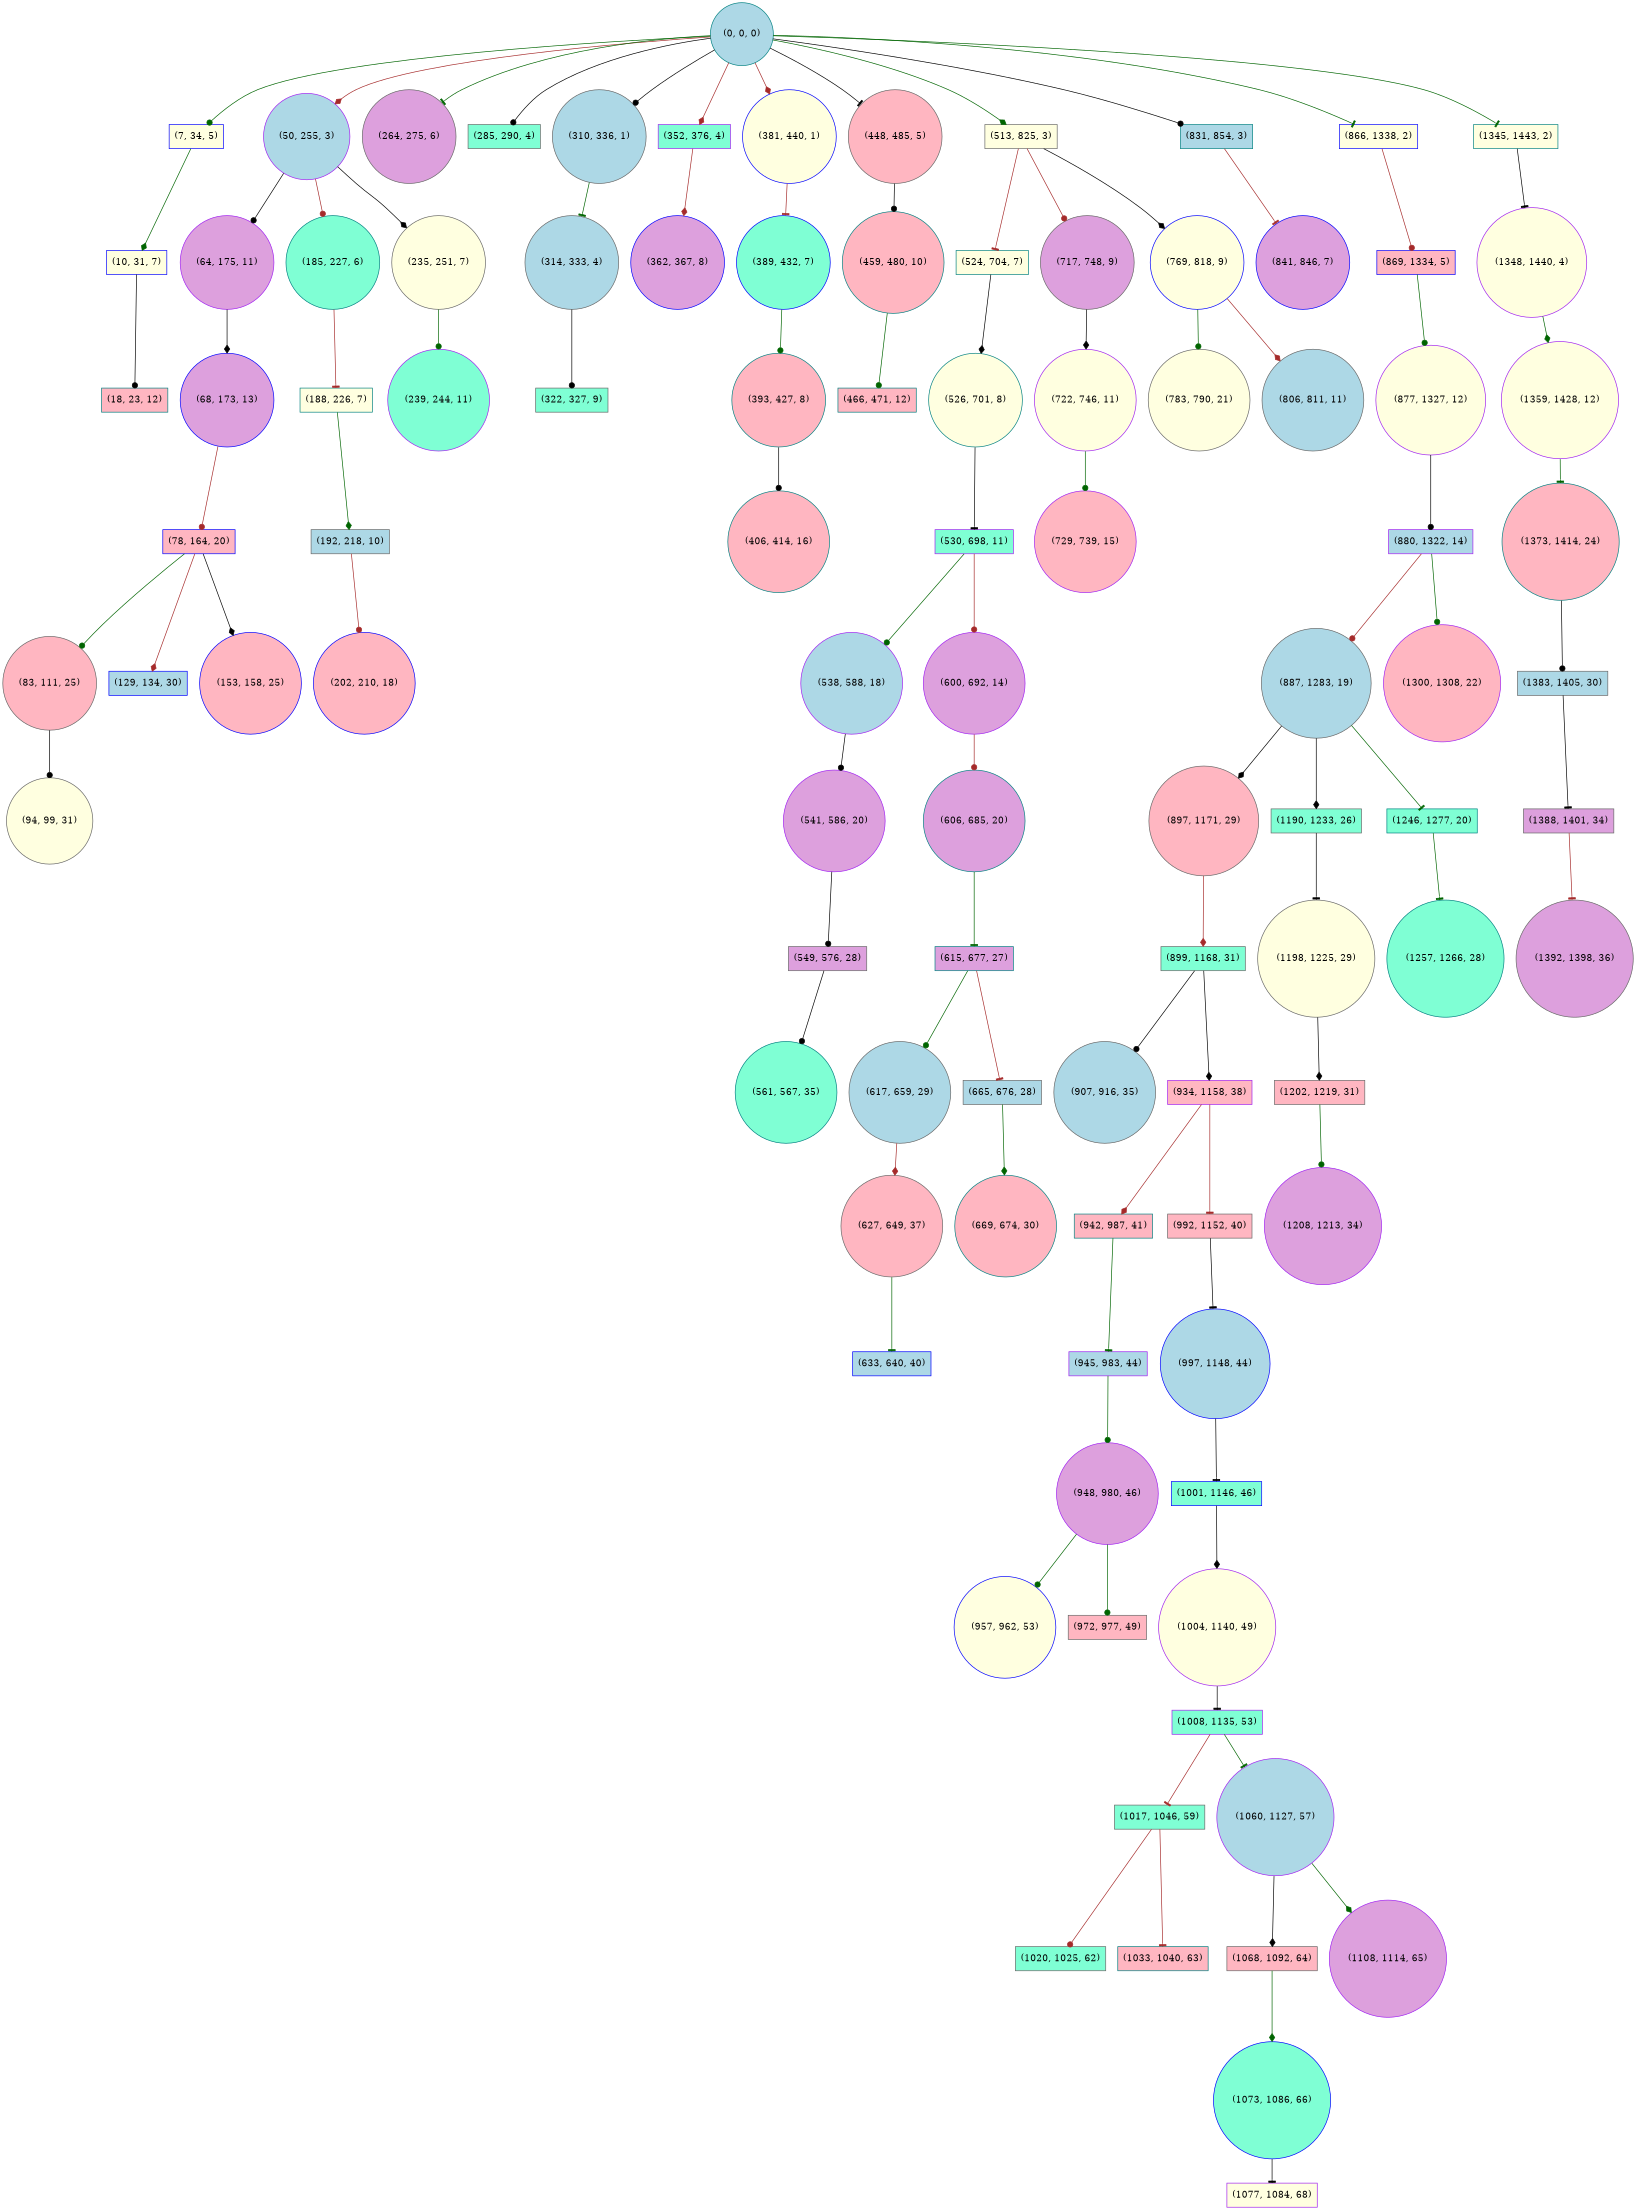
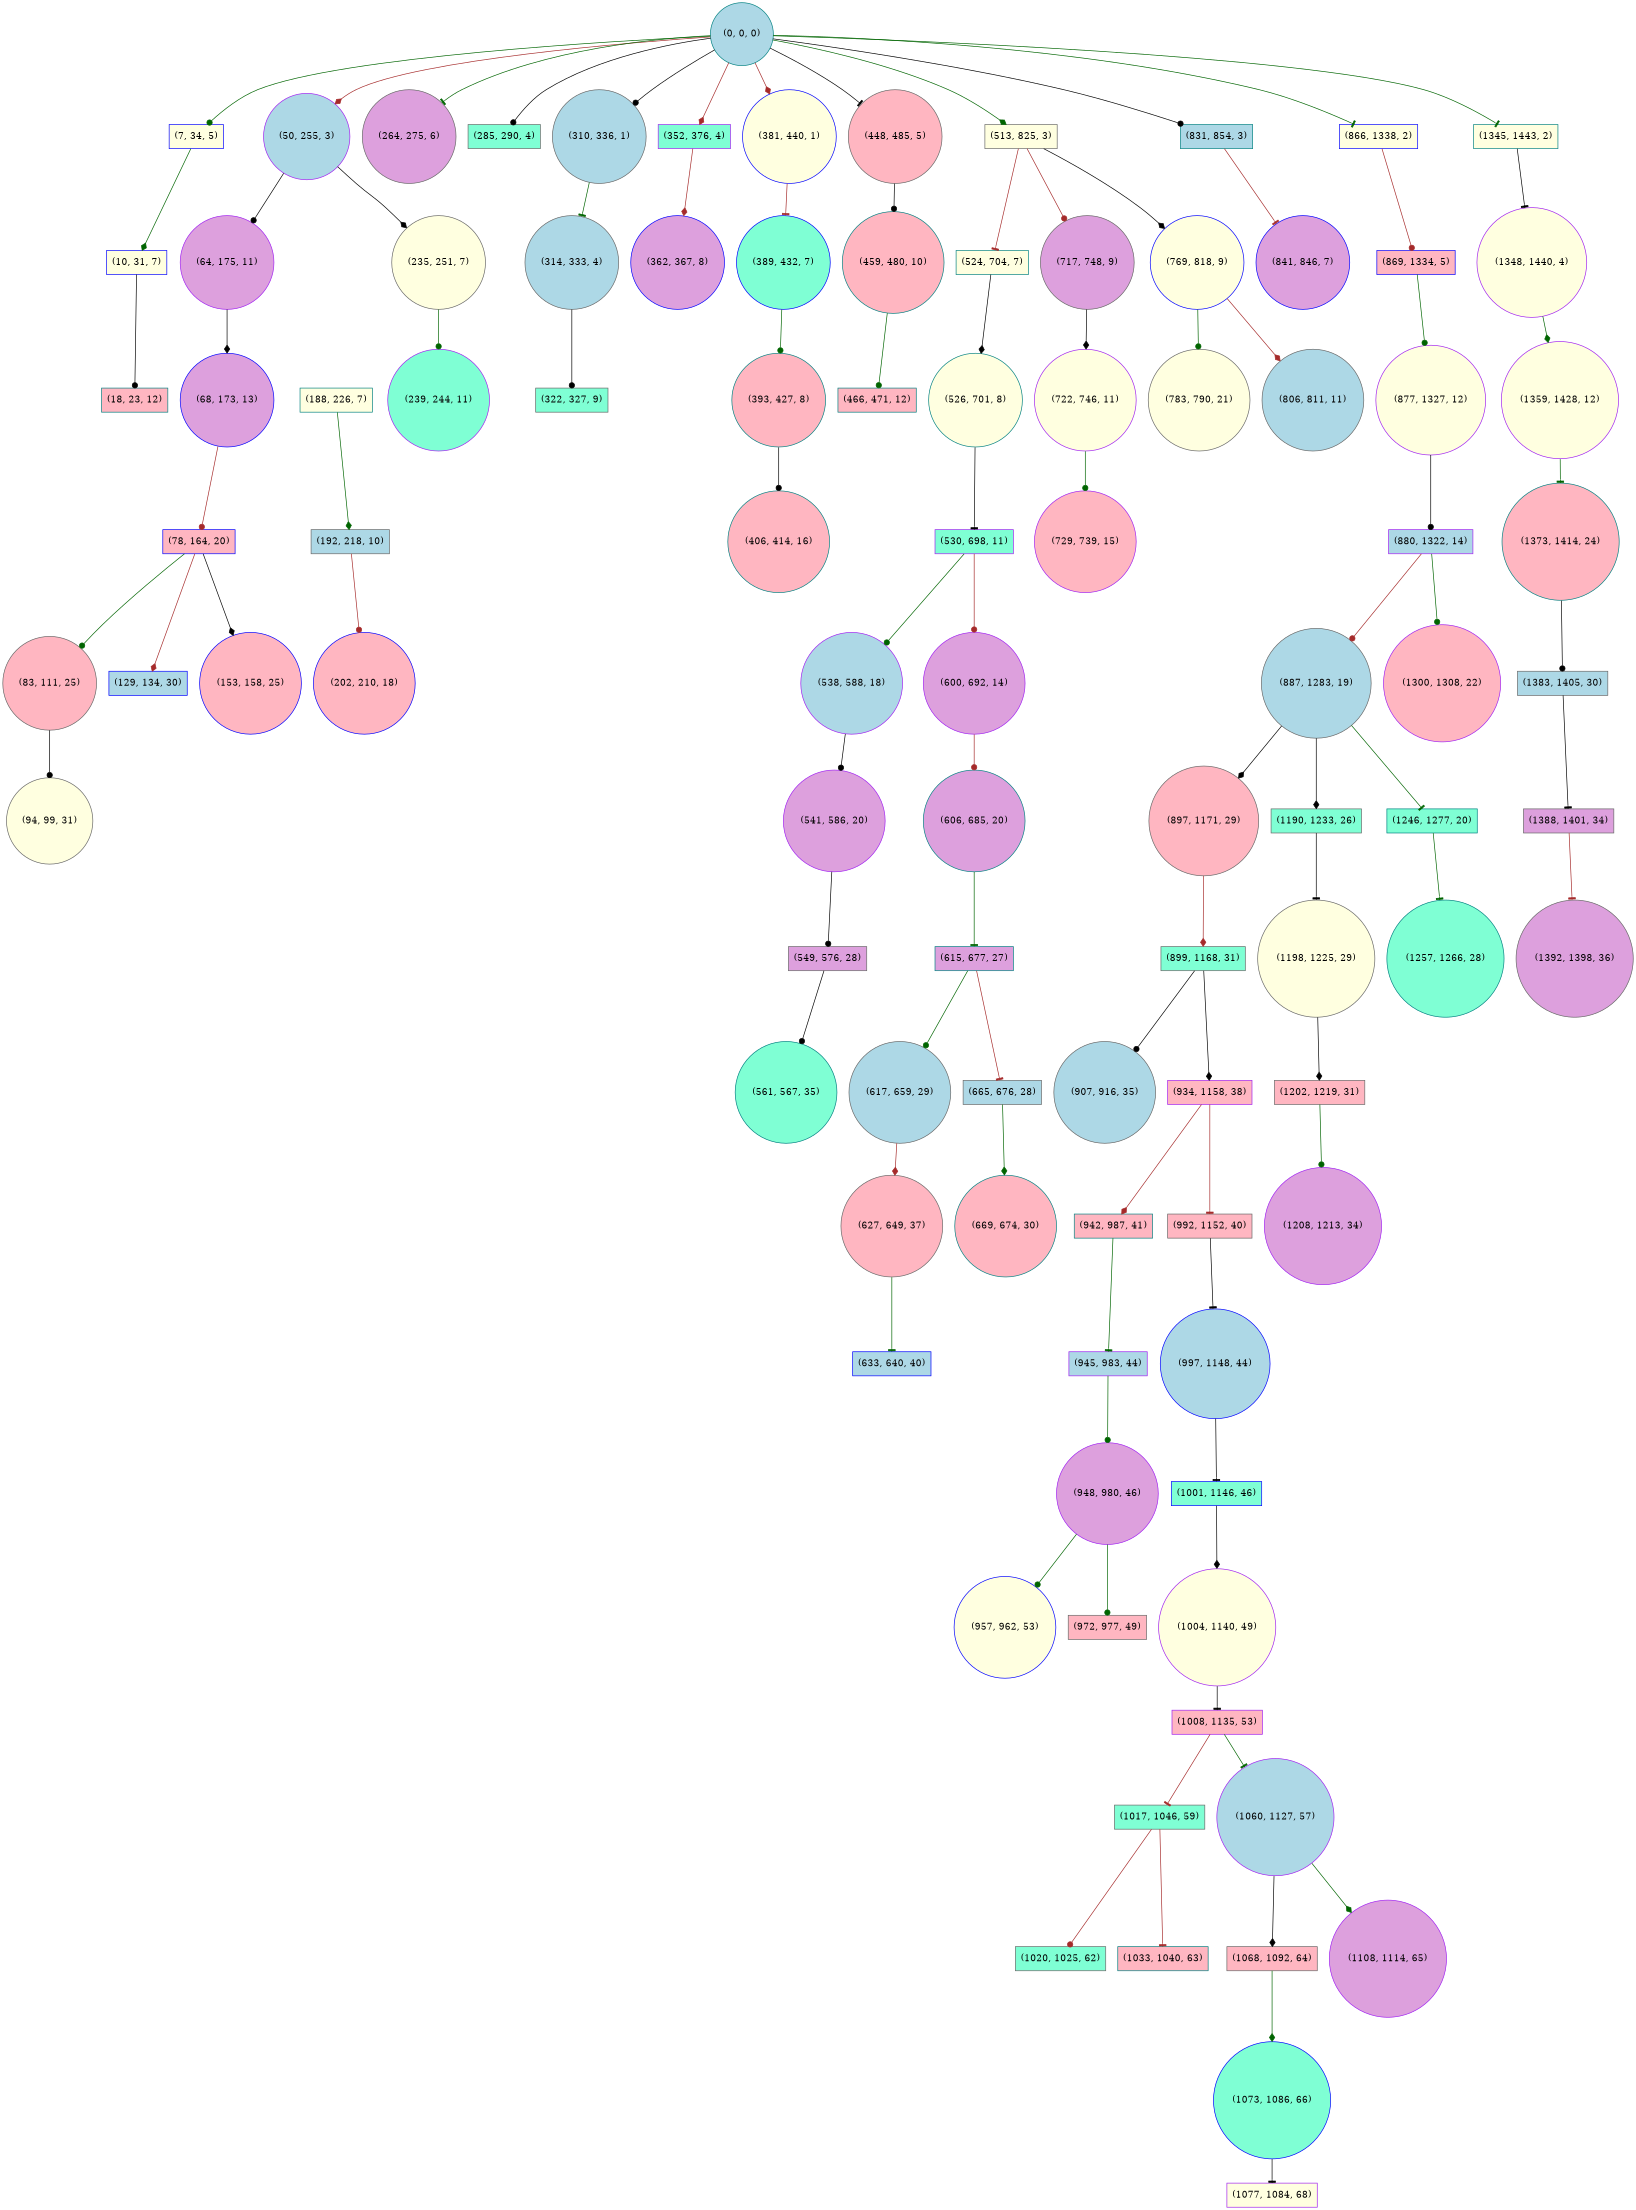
node "(185, 227, 6)": removed
node "(1008, 1135, 53)": fillcolor aquamarine -> lightpink
